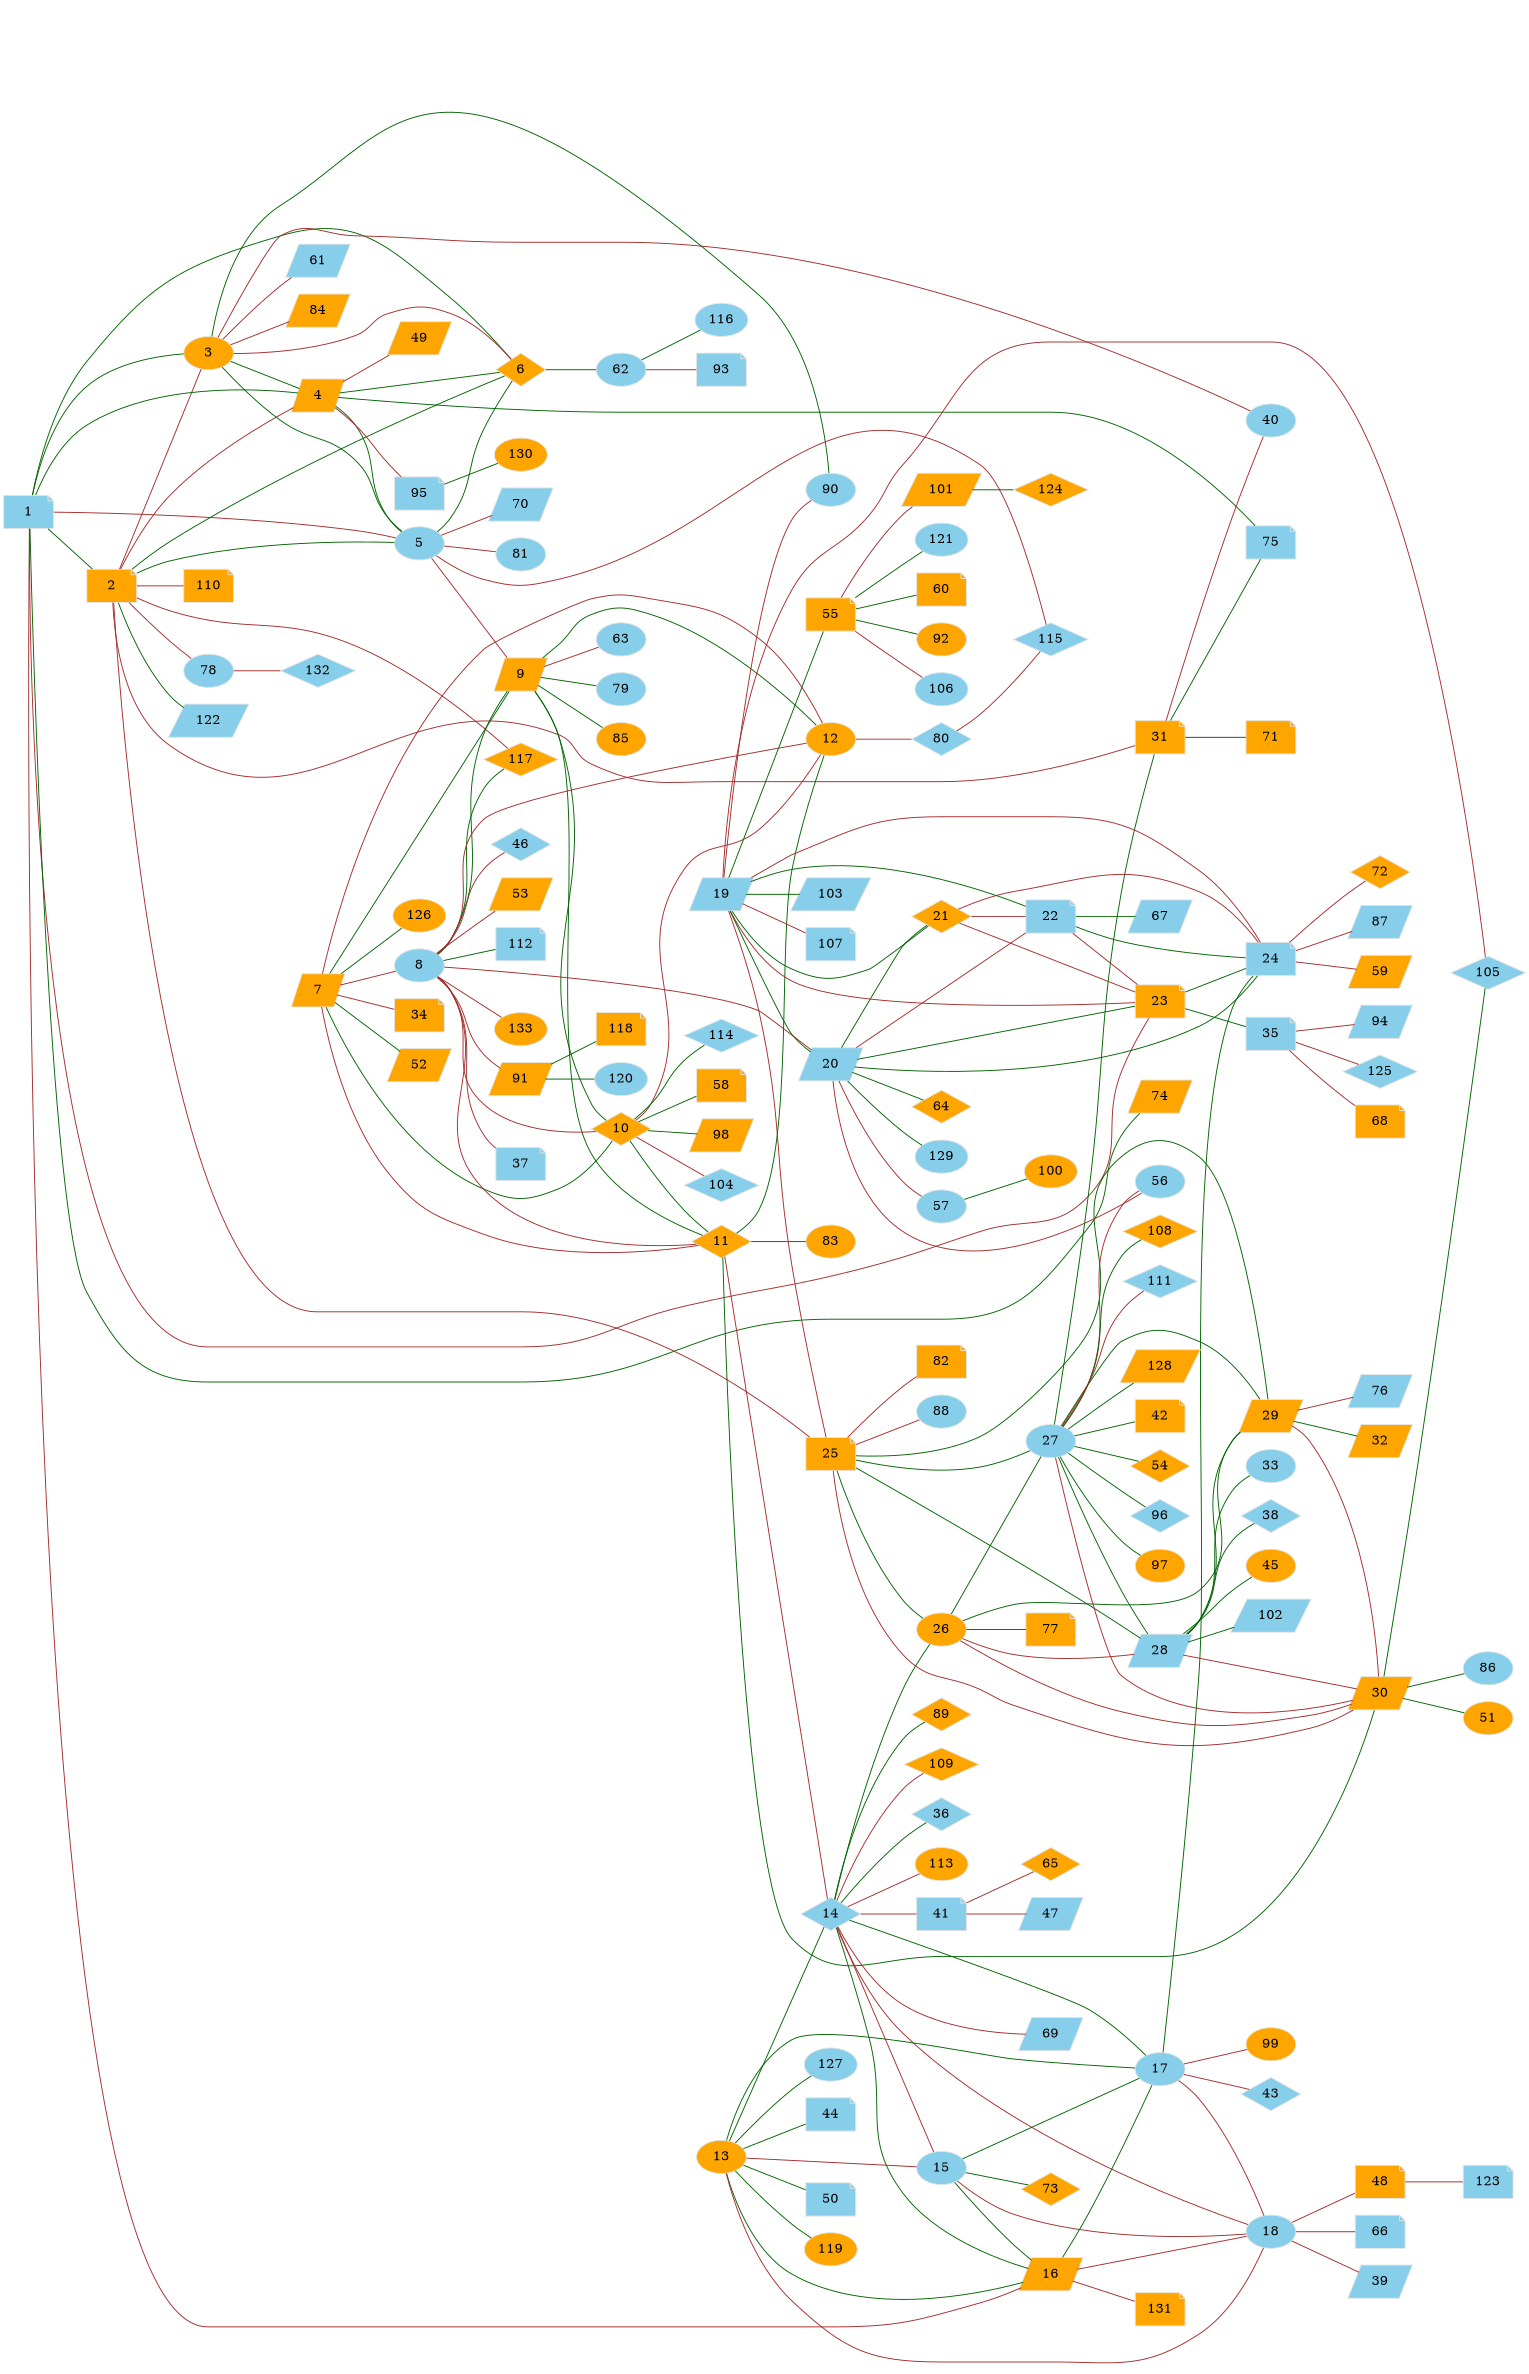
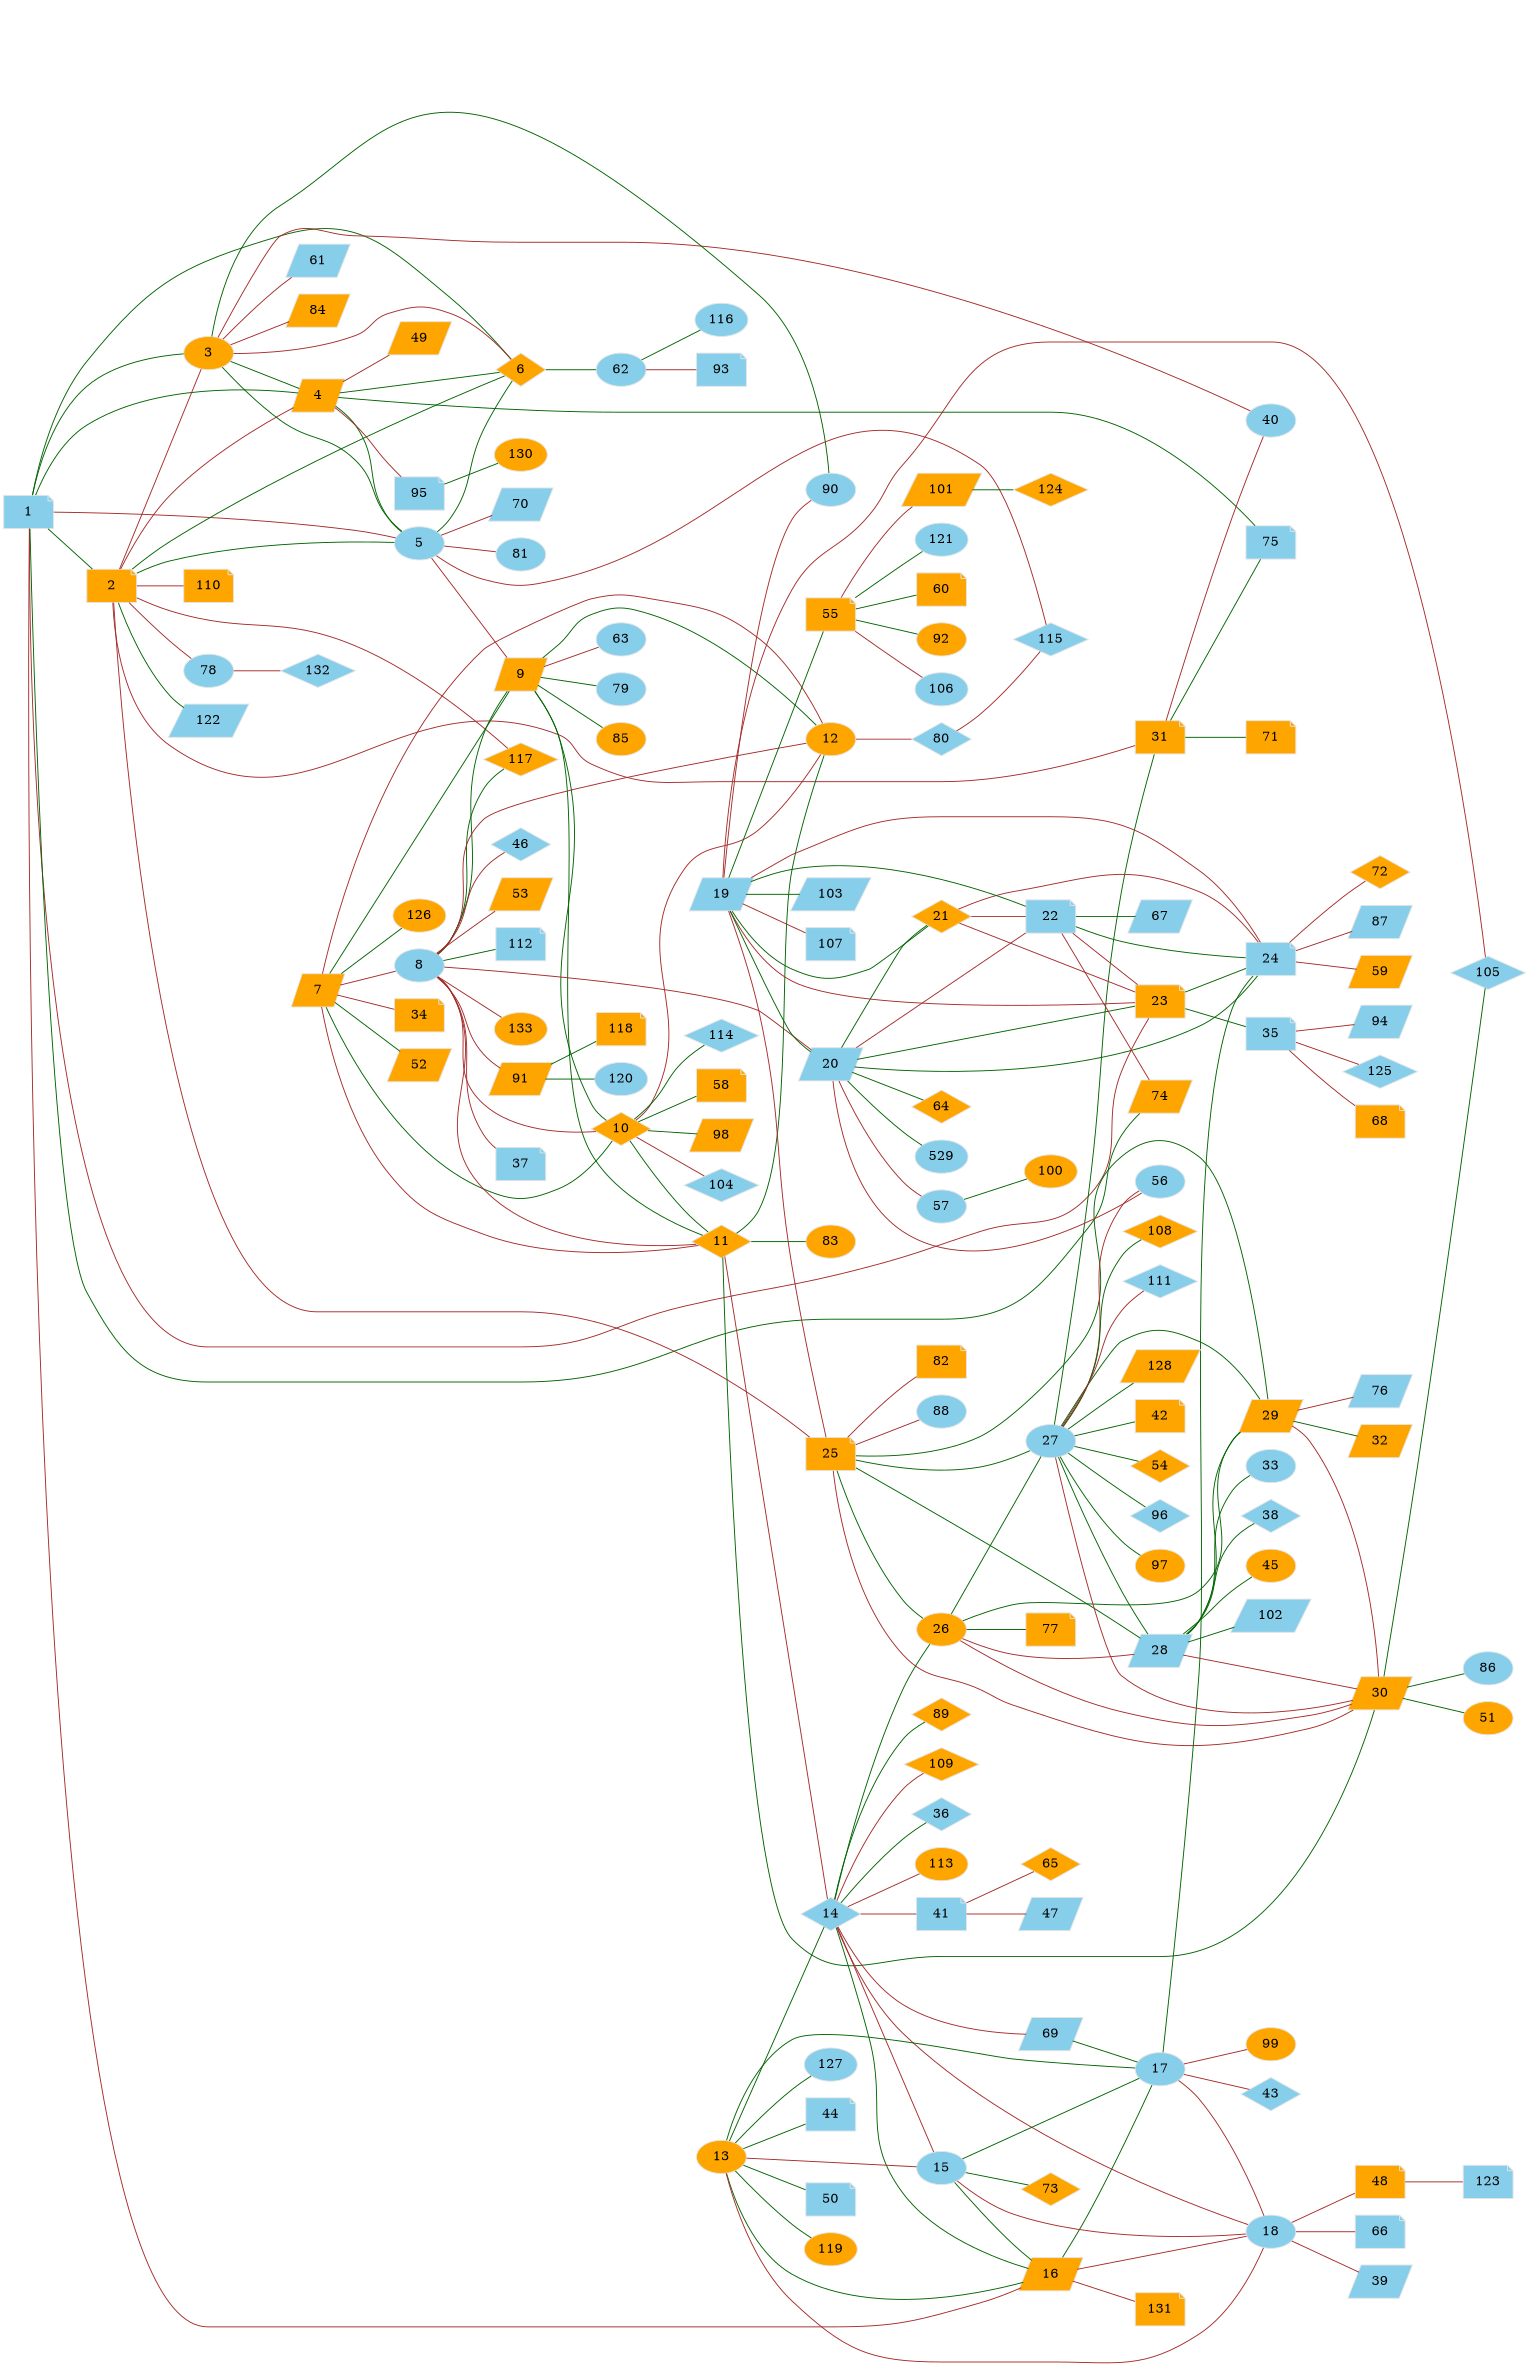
edge "22" -- "74": added
node "129": label "129" -> "529"
edge "14" -- "17": now "69" -- "17"
